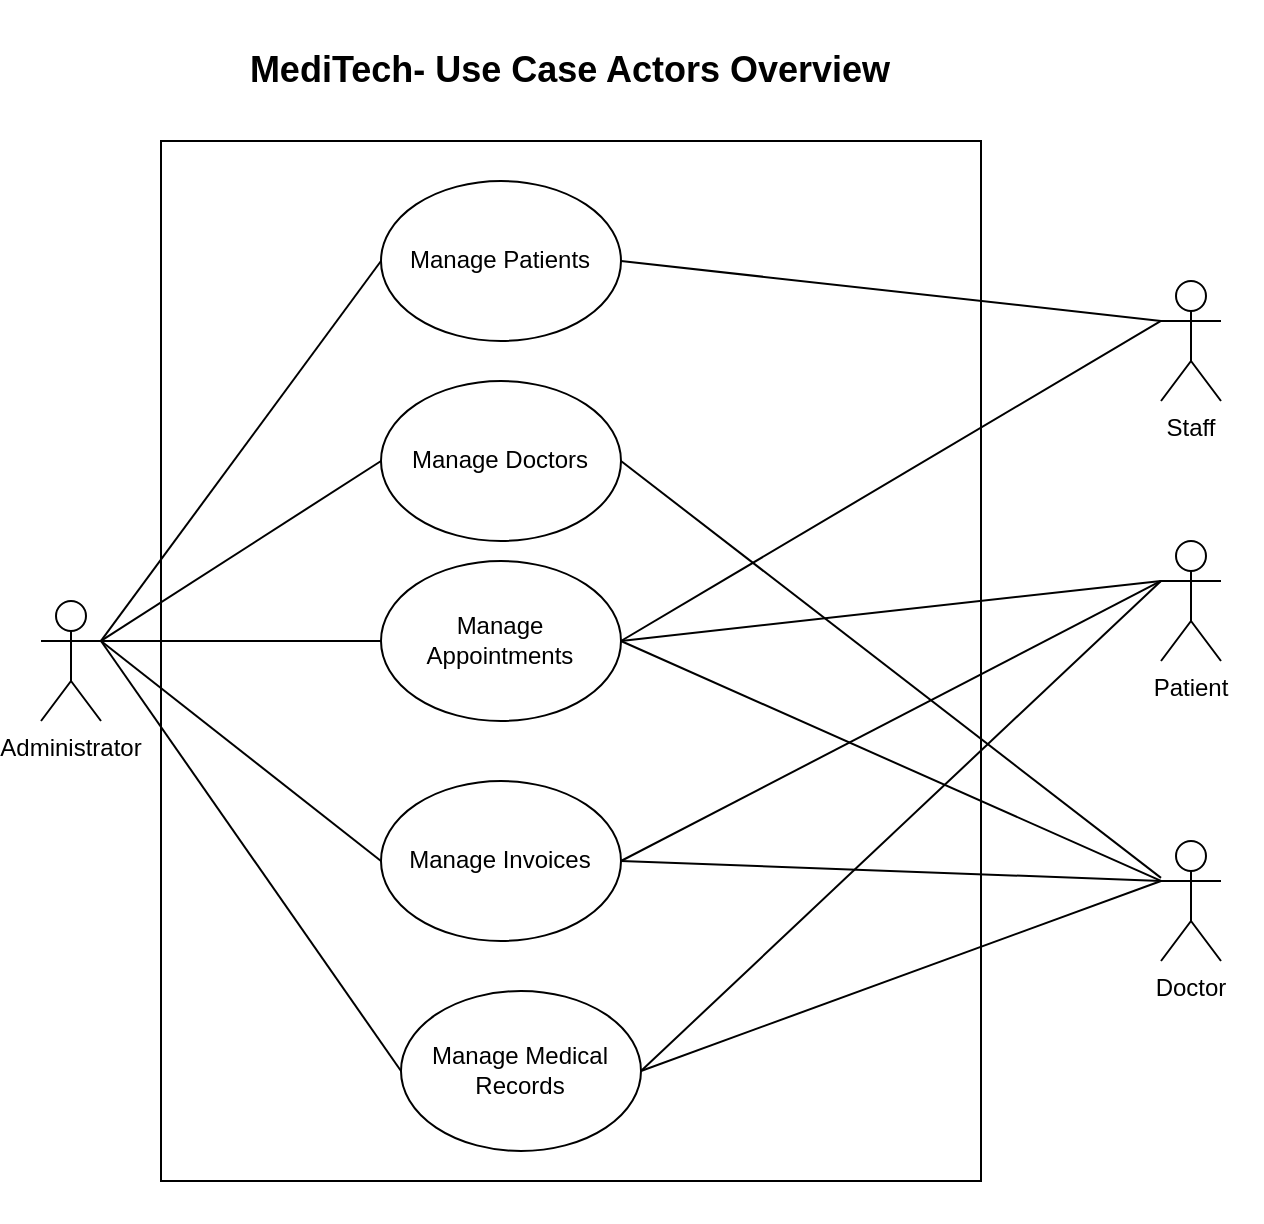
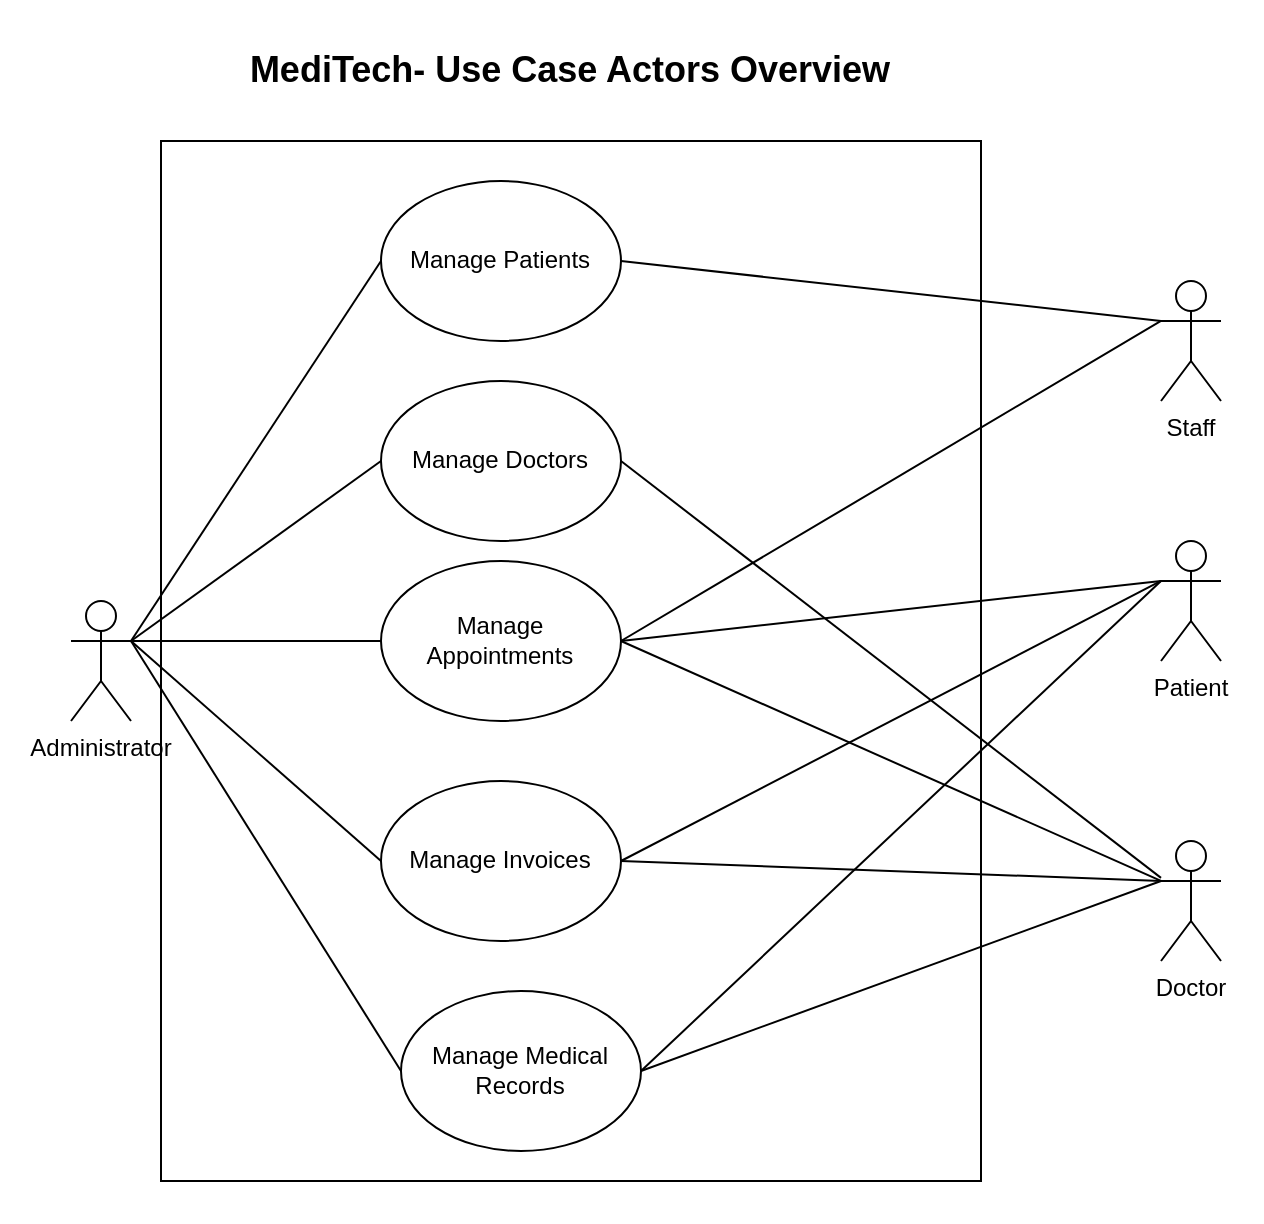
node "Administrator": moved (71, 661) -> (101, 661)
